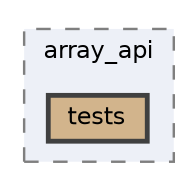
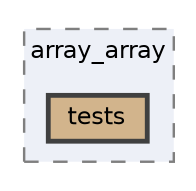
cluster "array_api": label "array_api" -> "array_array"
